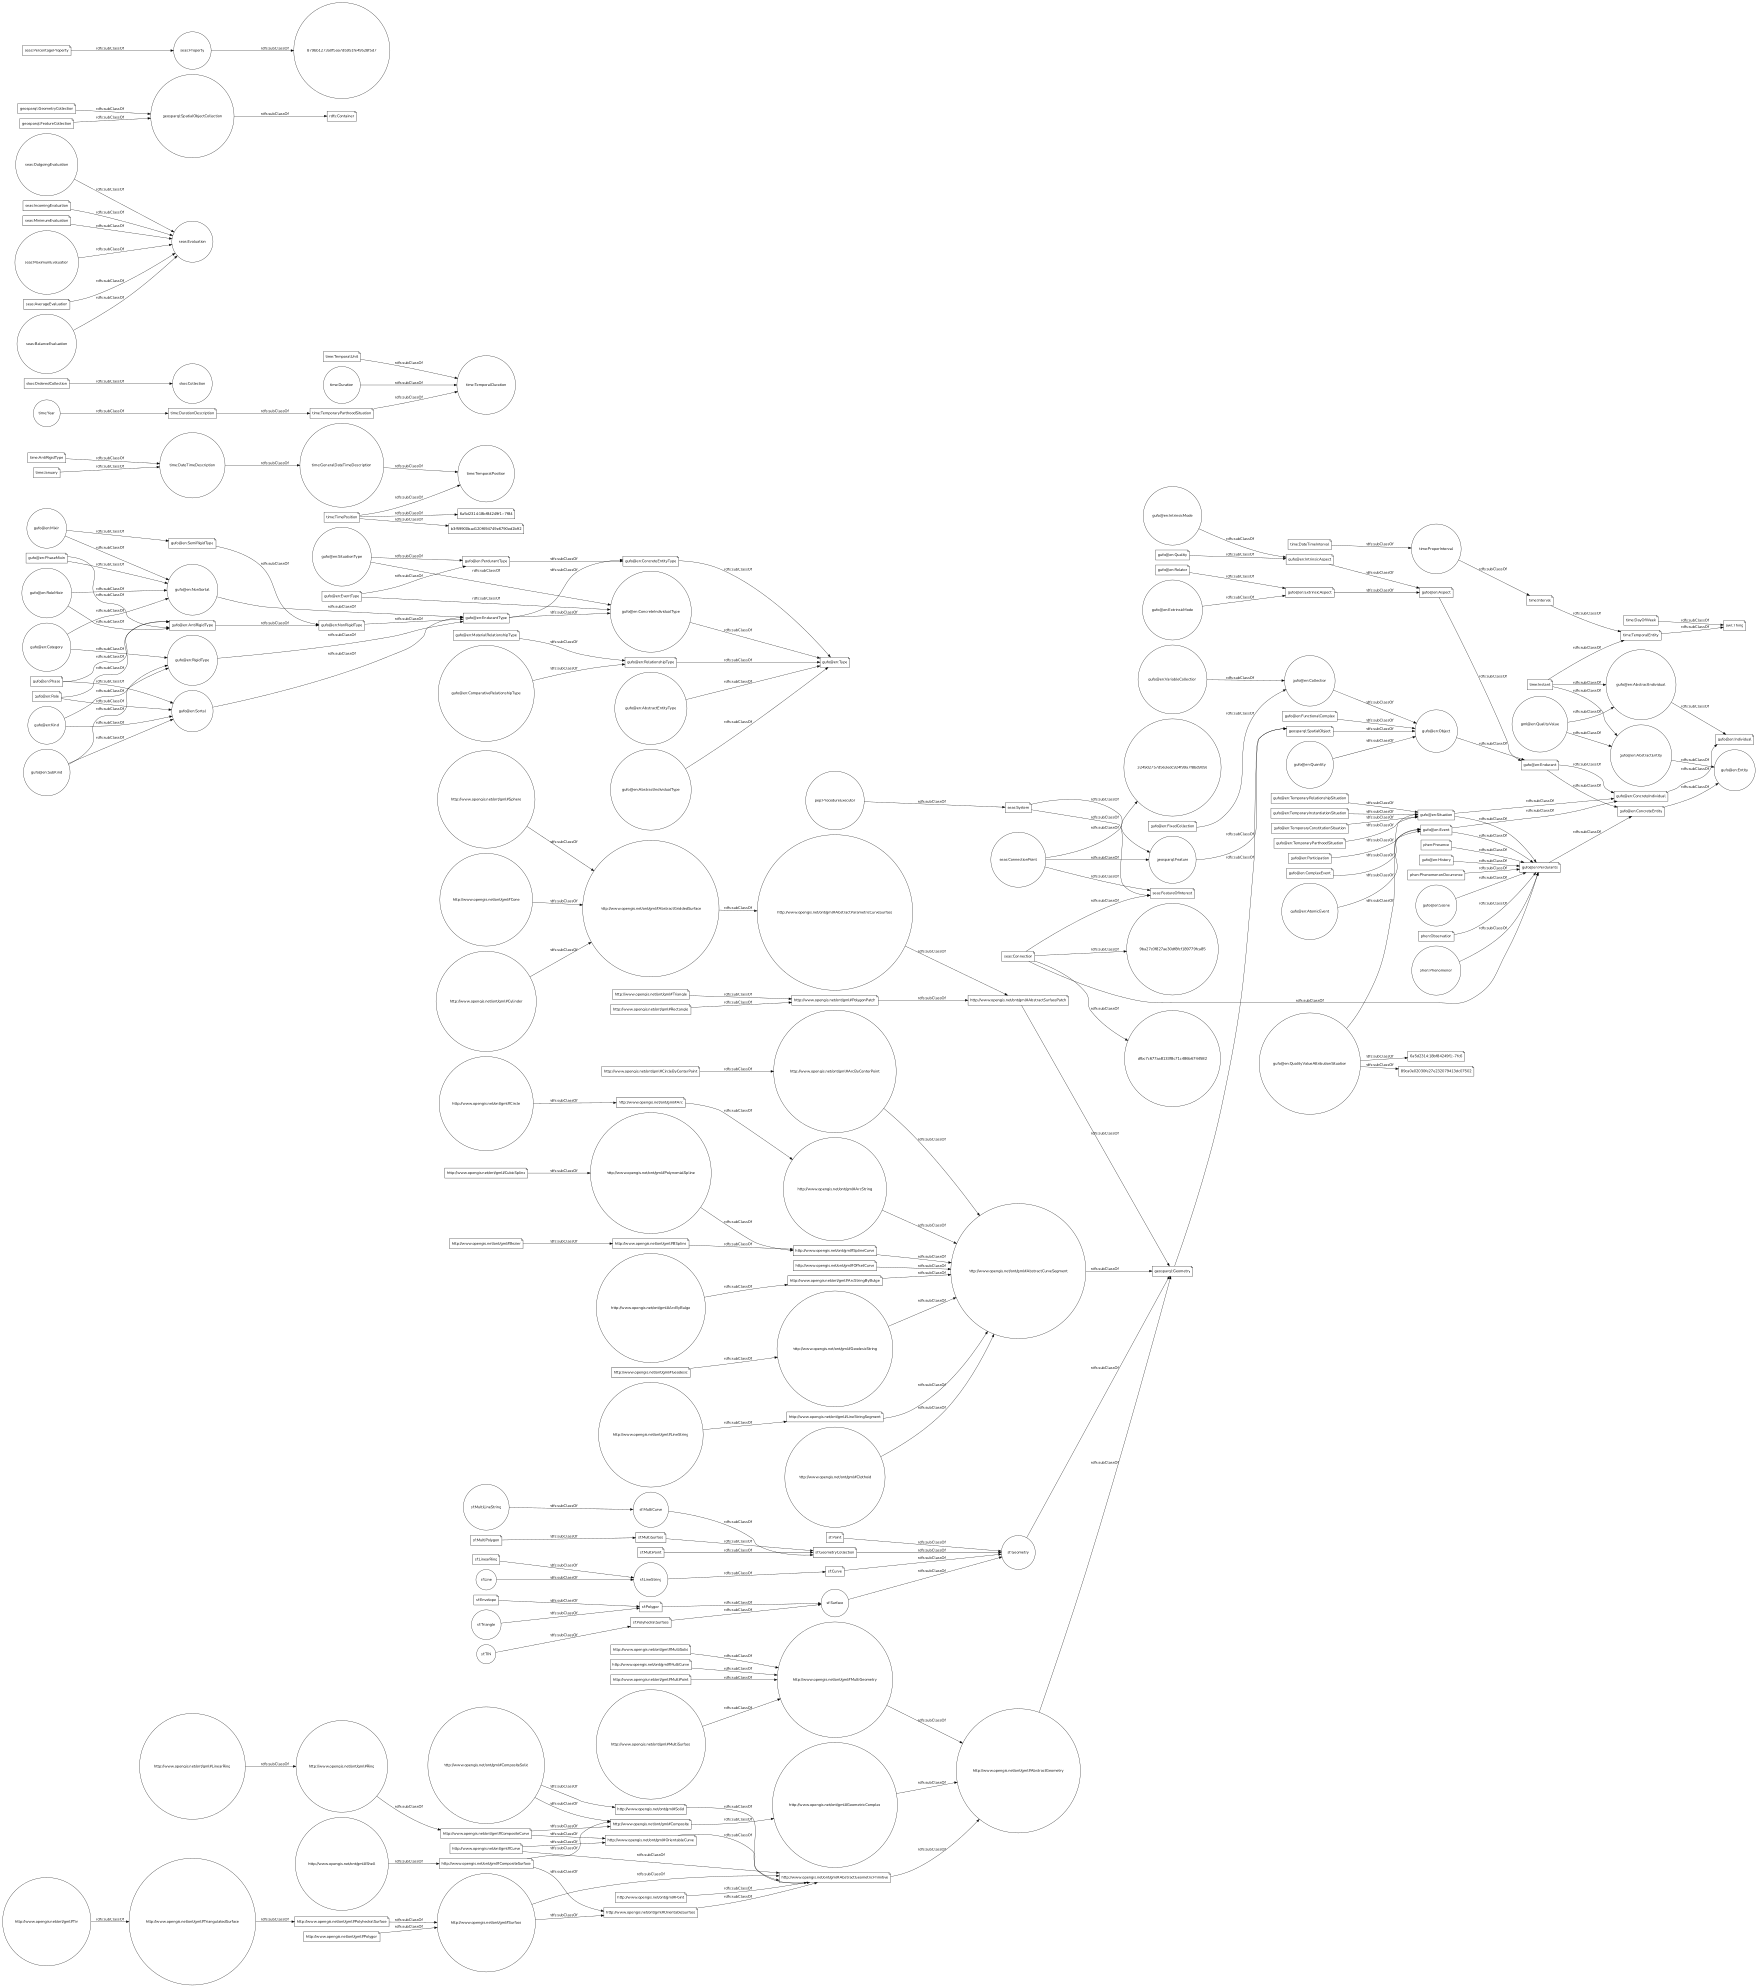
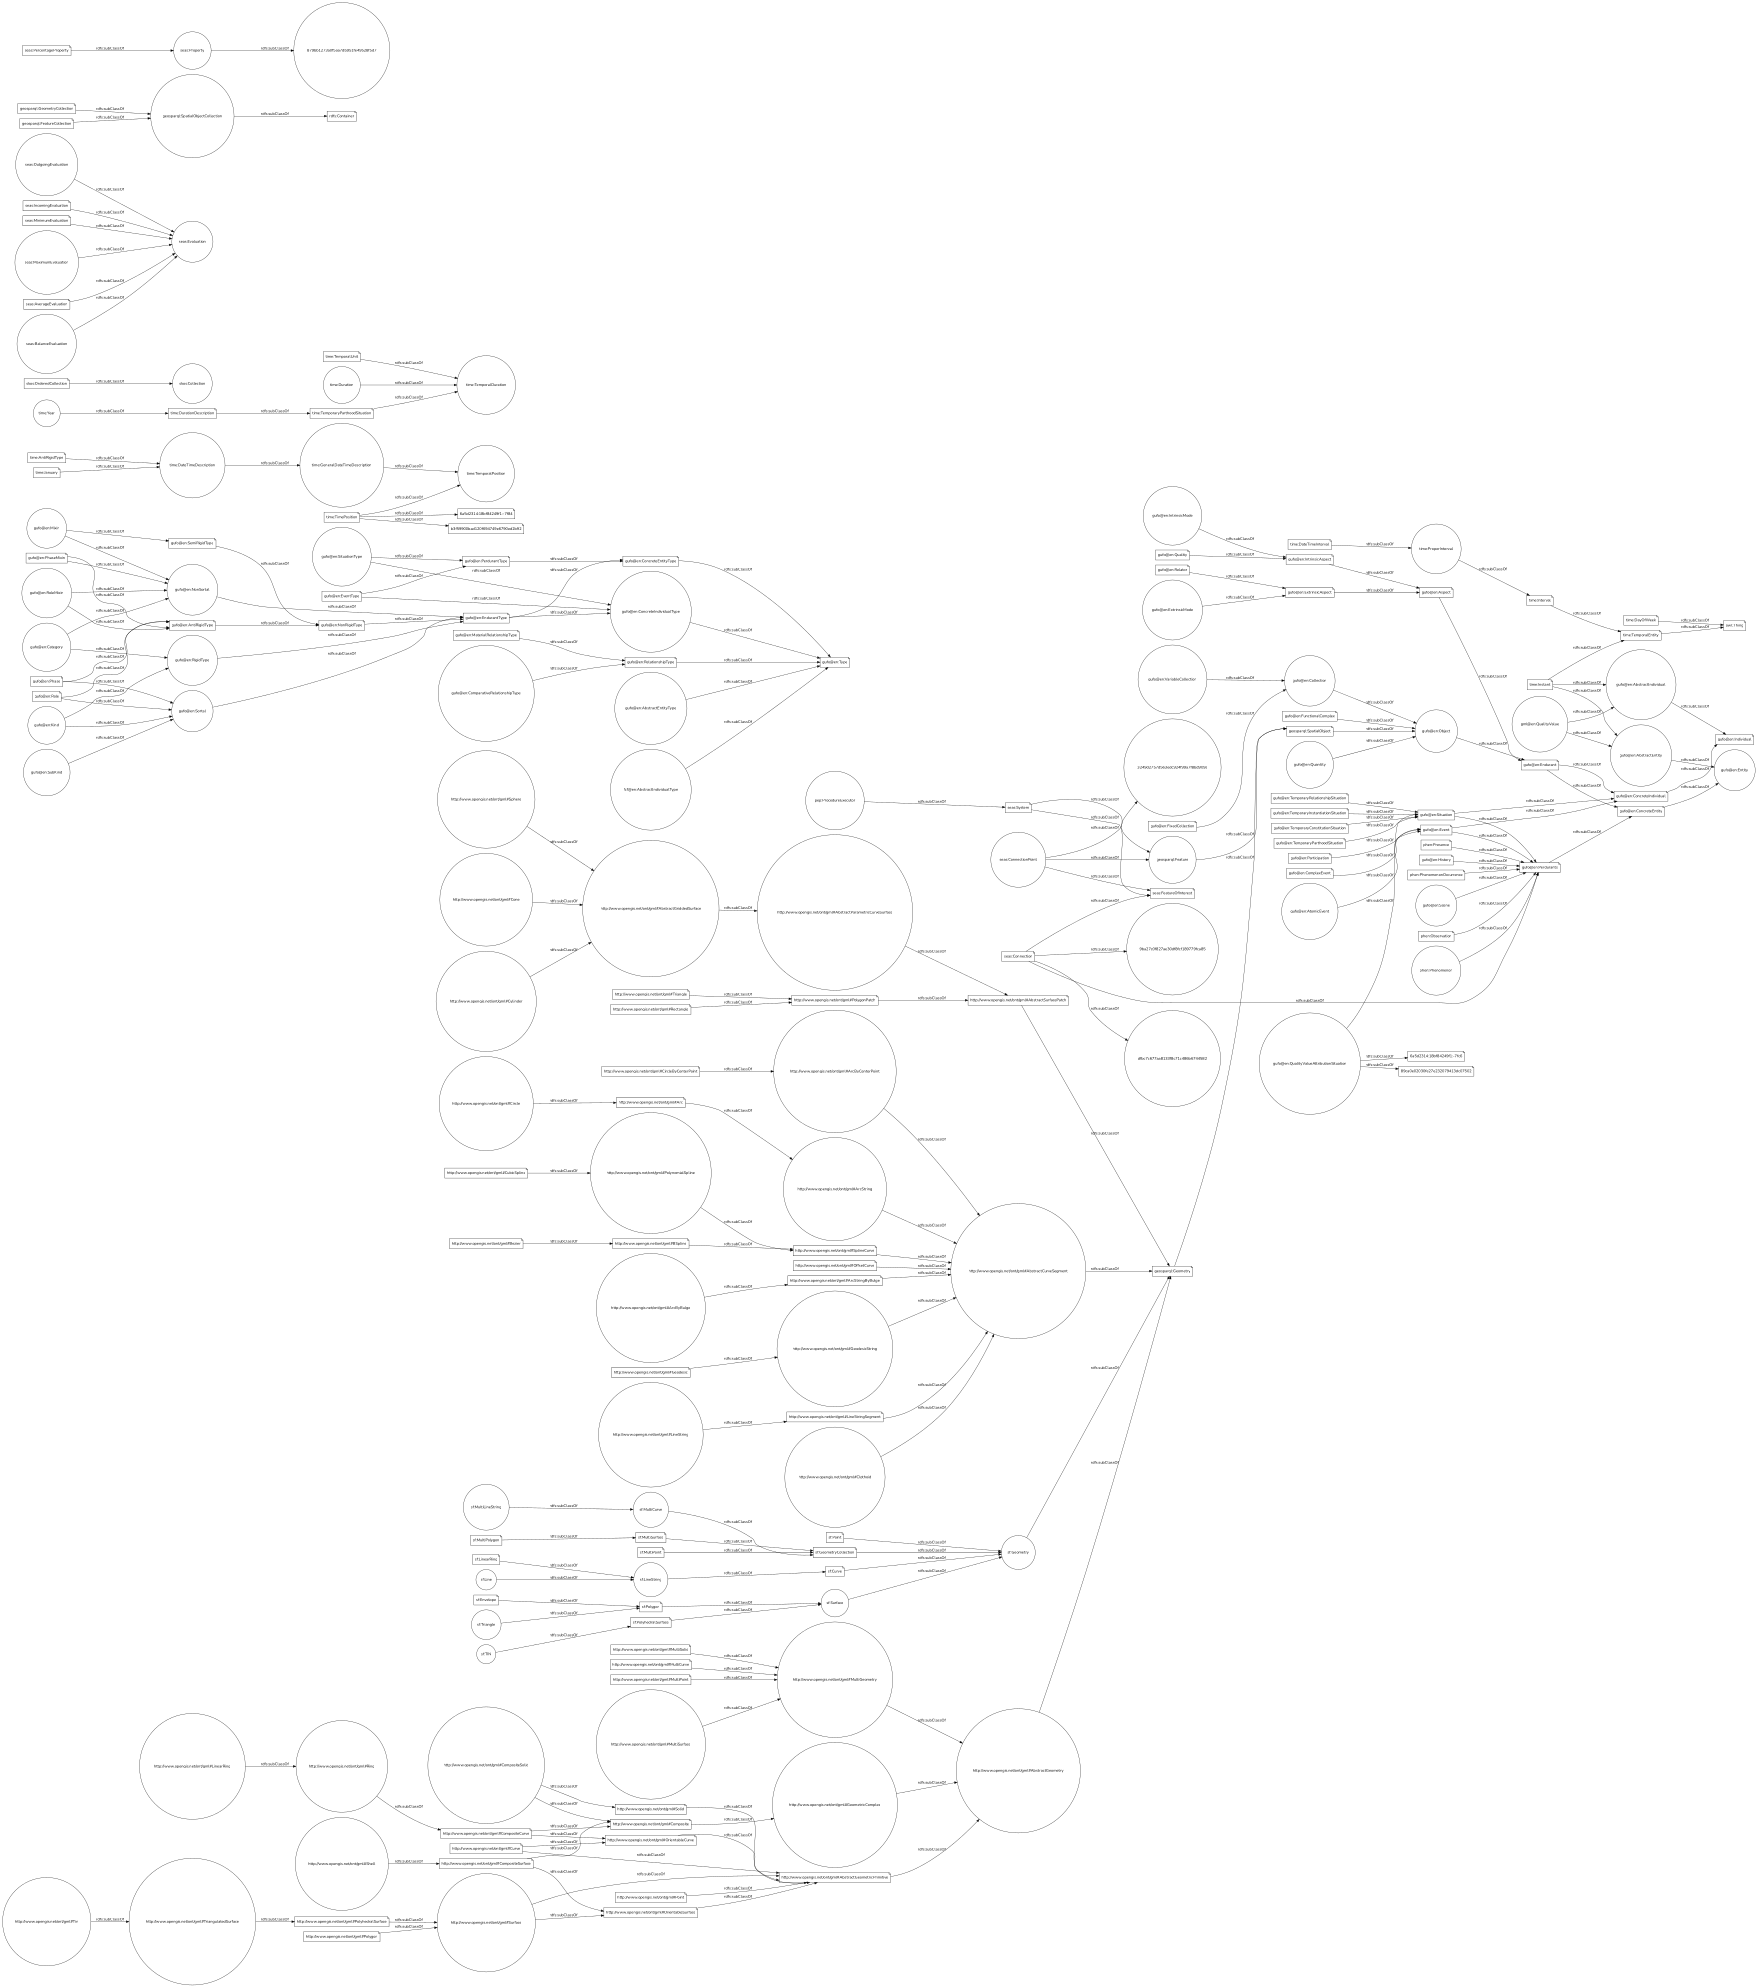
edge "gufo@en:SubKind" -> "gufo@en:RigidType": removed, label "rdfs:subClassOf"
node "gufo@en:AbstractIndividualType": label "gufo@en:AbstractIndividualType" -> "fcf@en:AbstractIndividualType"
